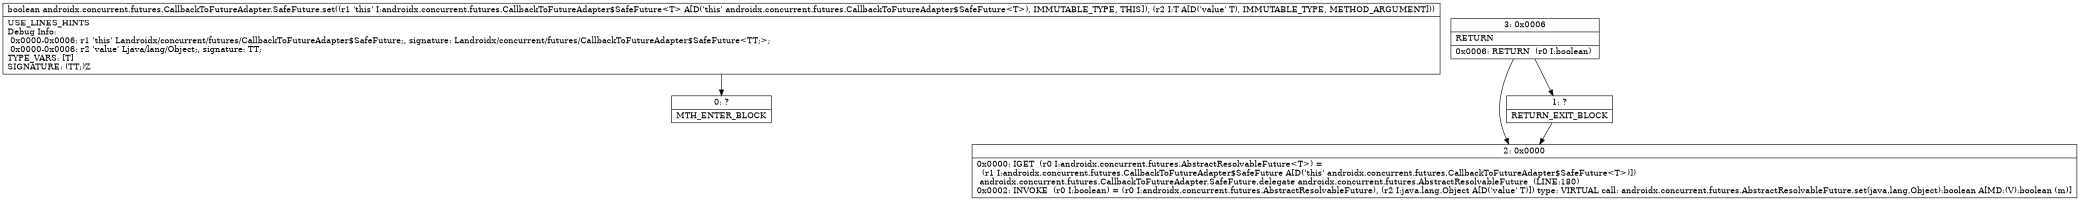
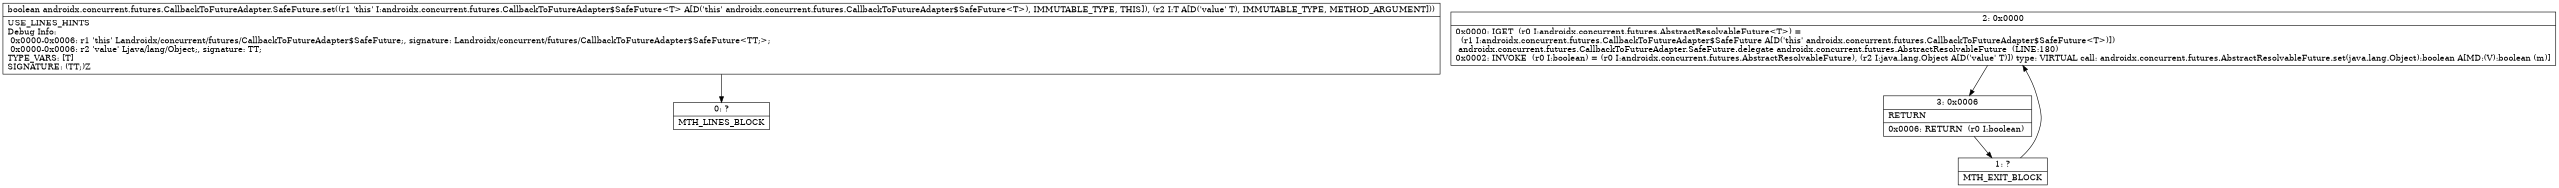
edge "3: 0x0006" -> "2: 0x0000": reversed
node "0: ?": text "MTH_ENTER_BLOCK" -> "MTH_LINES_BLOCK"
node "1: ?": text "RETURN_EXIT_BLOCK" -> "MTH_EXIT_BLOCK"
